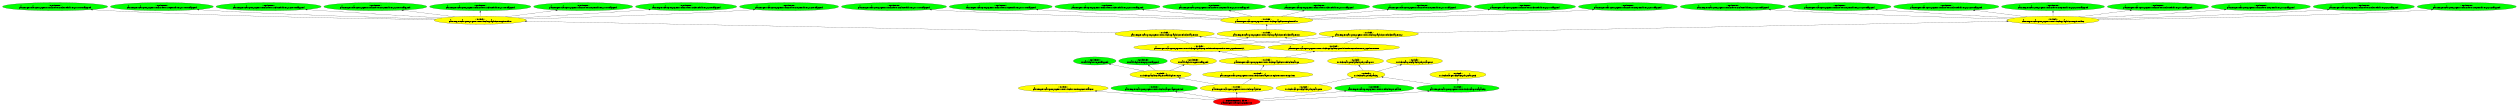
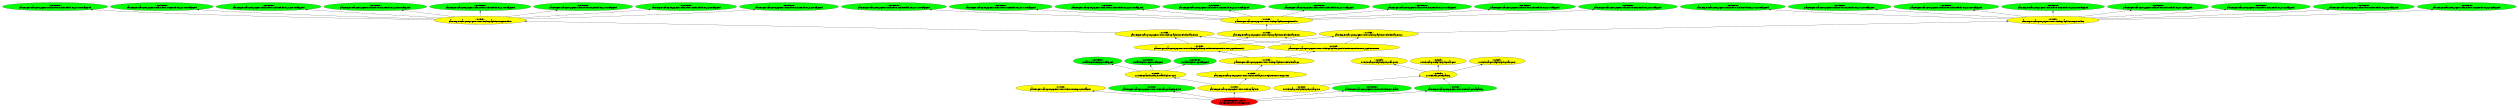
node "<spriteset> ss_tail_light_16px_unflipped": fillcolor yellow -> green
edge "<switch> passenger_car_pony_gen_1A_switch_cargo_capacity" -> "<switch> switch_cargo_capacity_by_cargo_3": now "<switch> switch_cargo_capacity" -> "<switch> switch_cargo_capacity_by_cargo_3"
